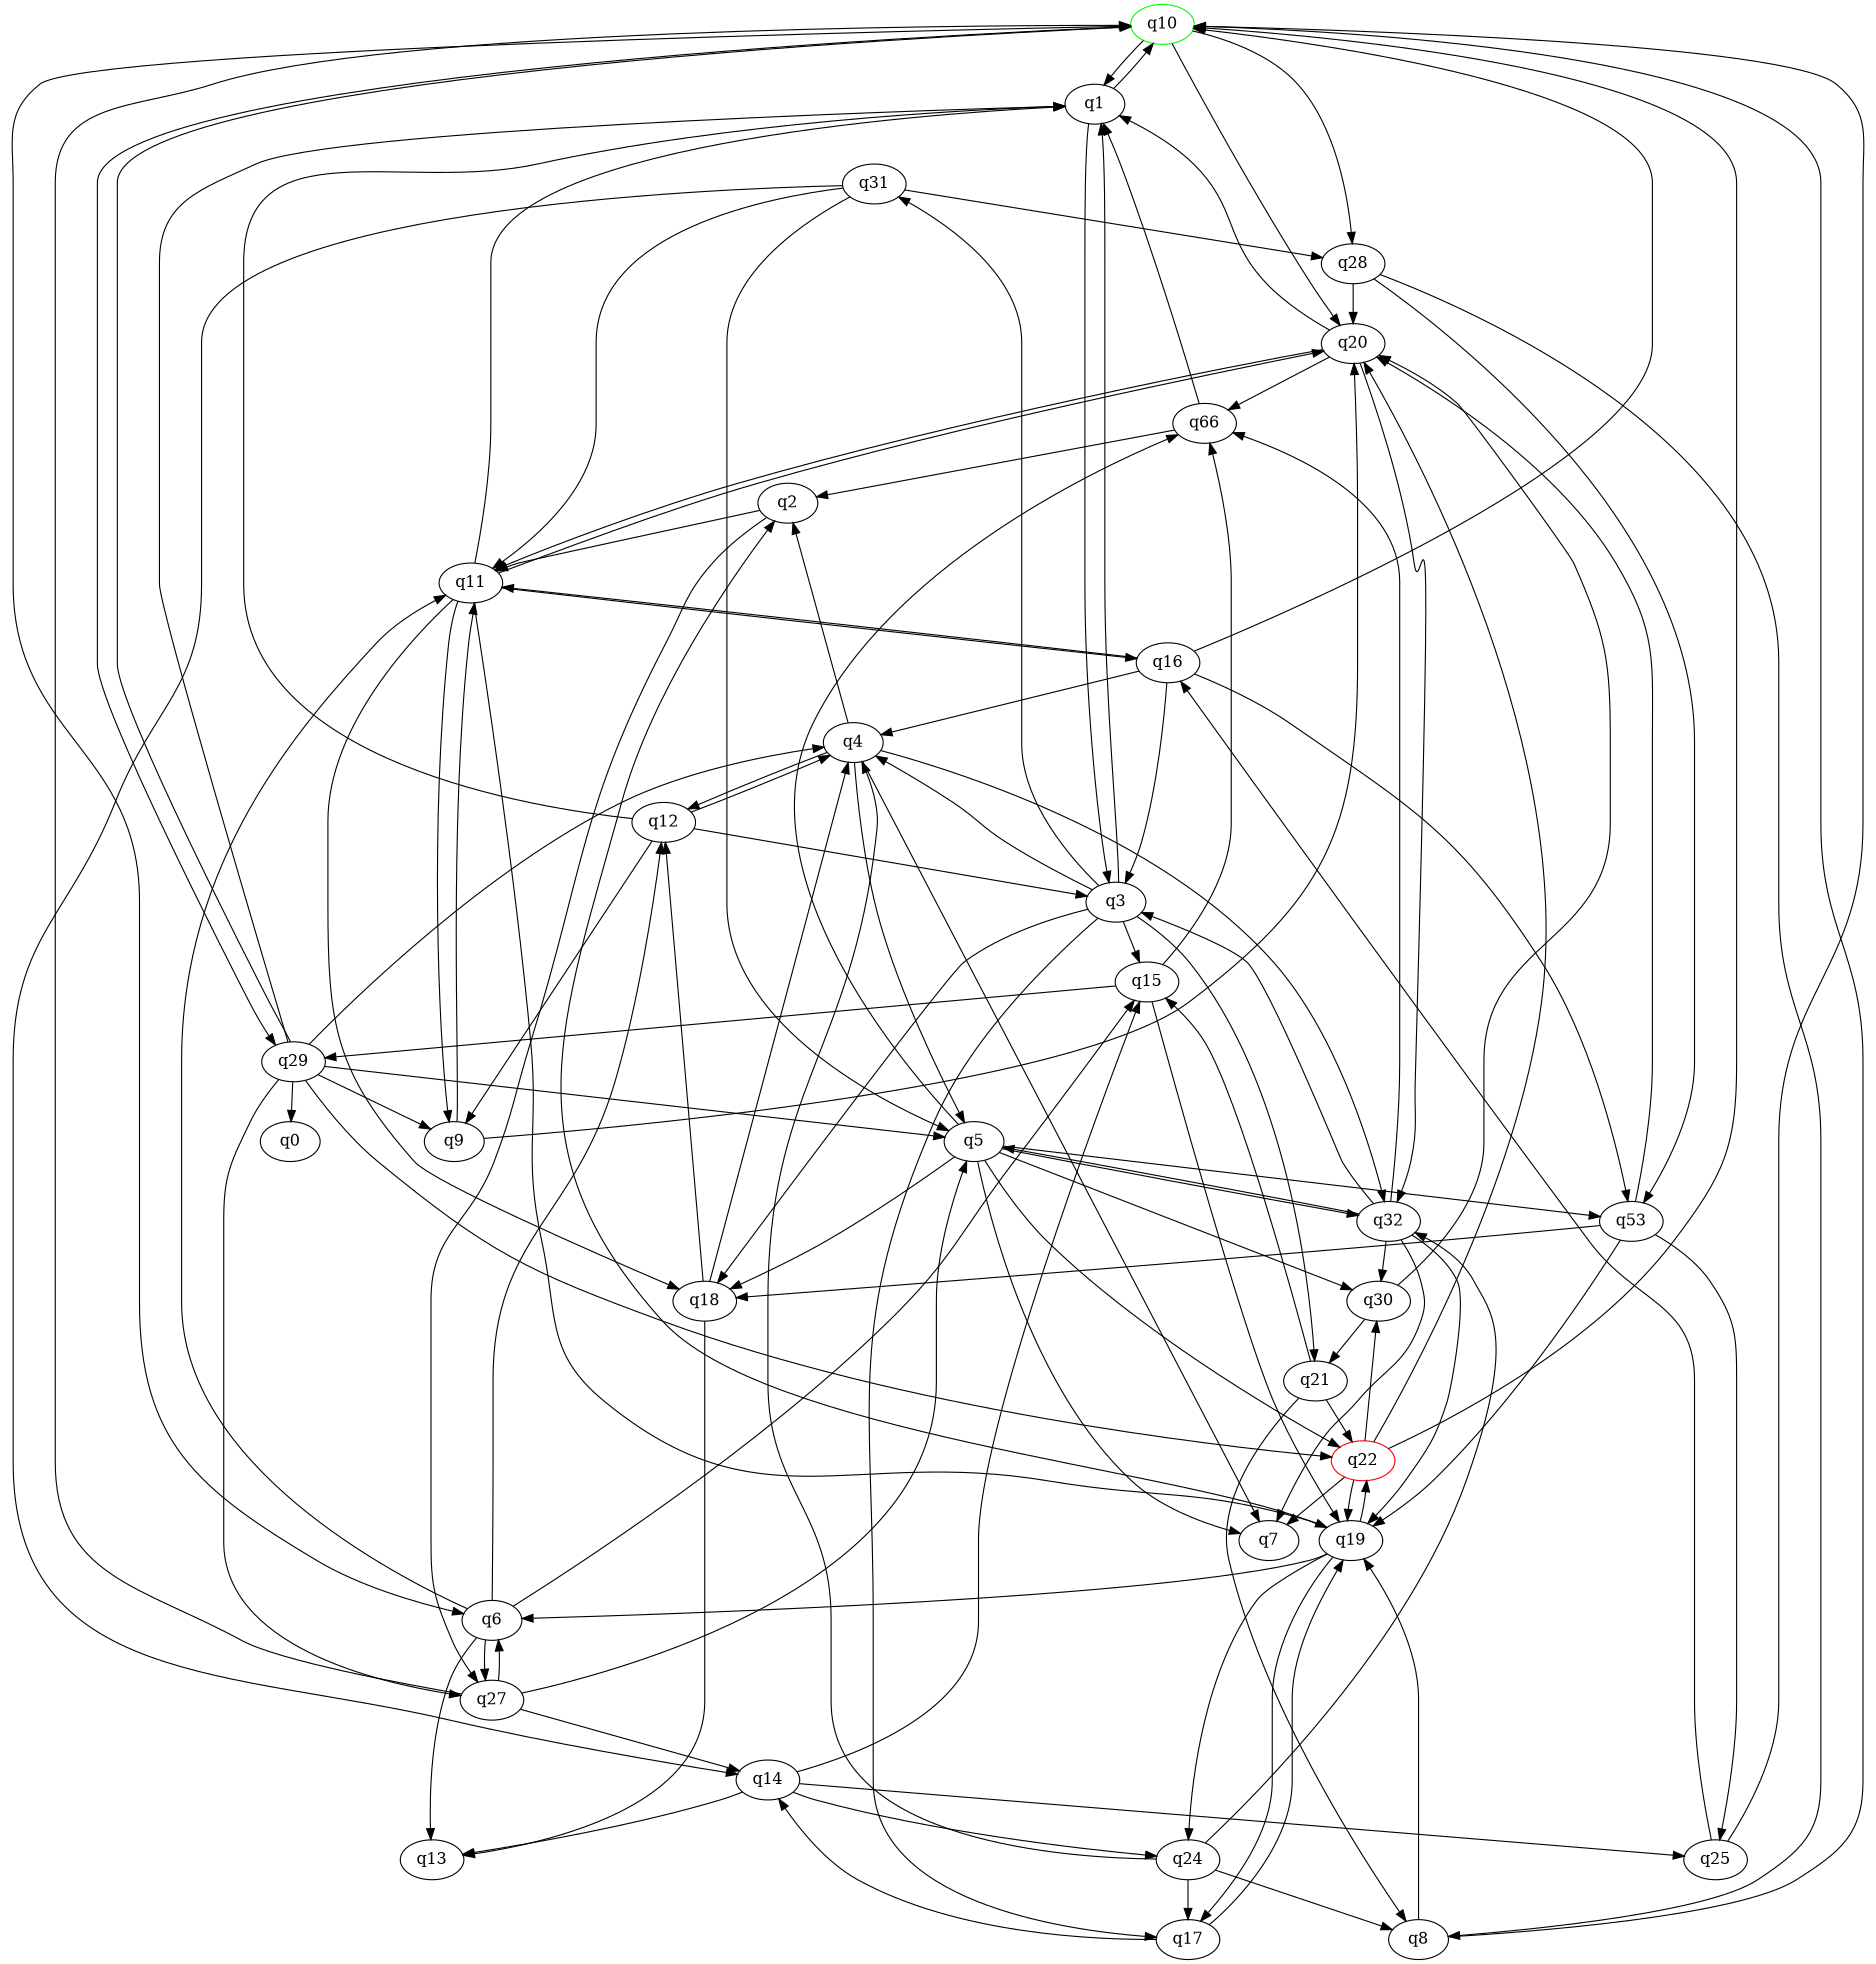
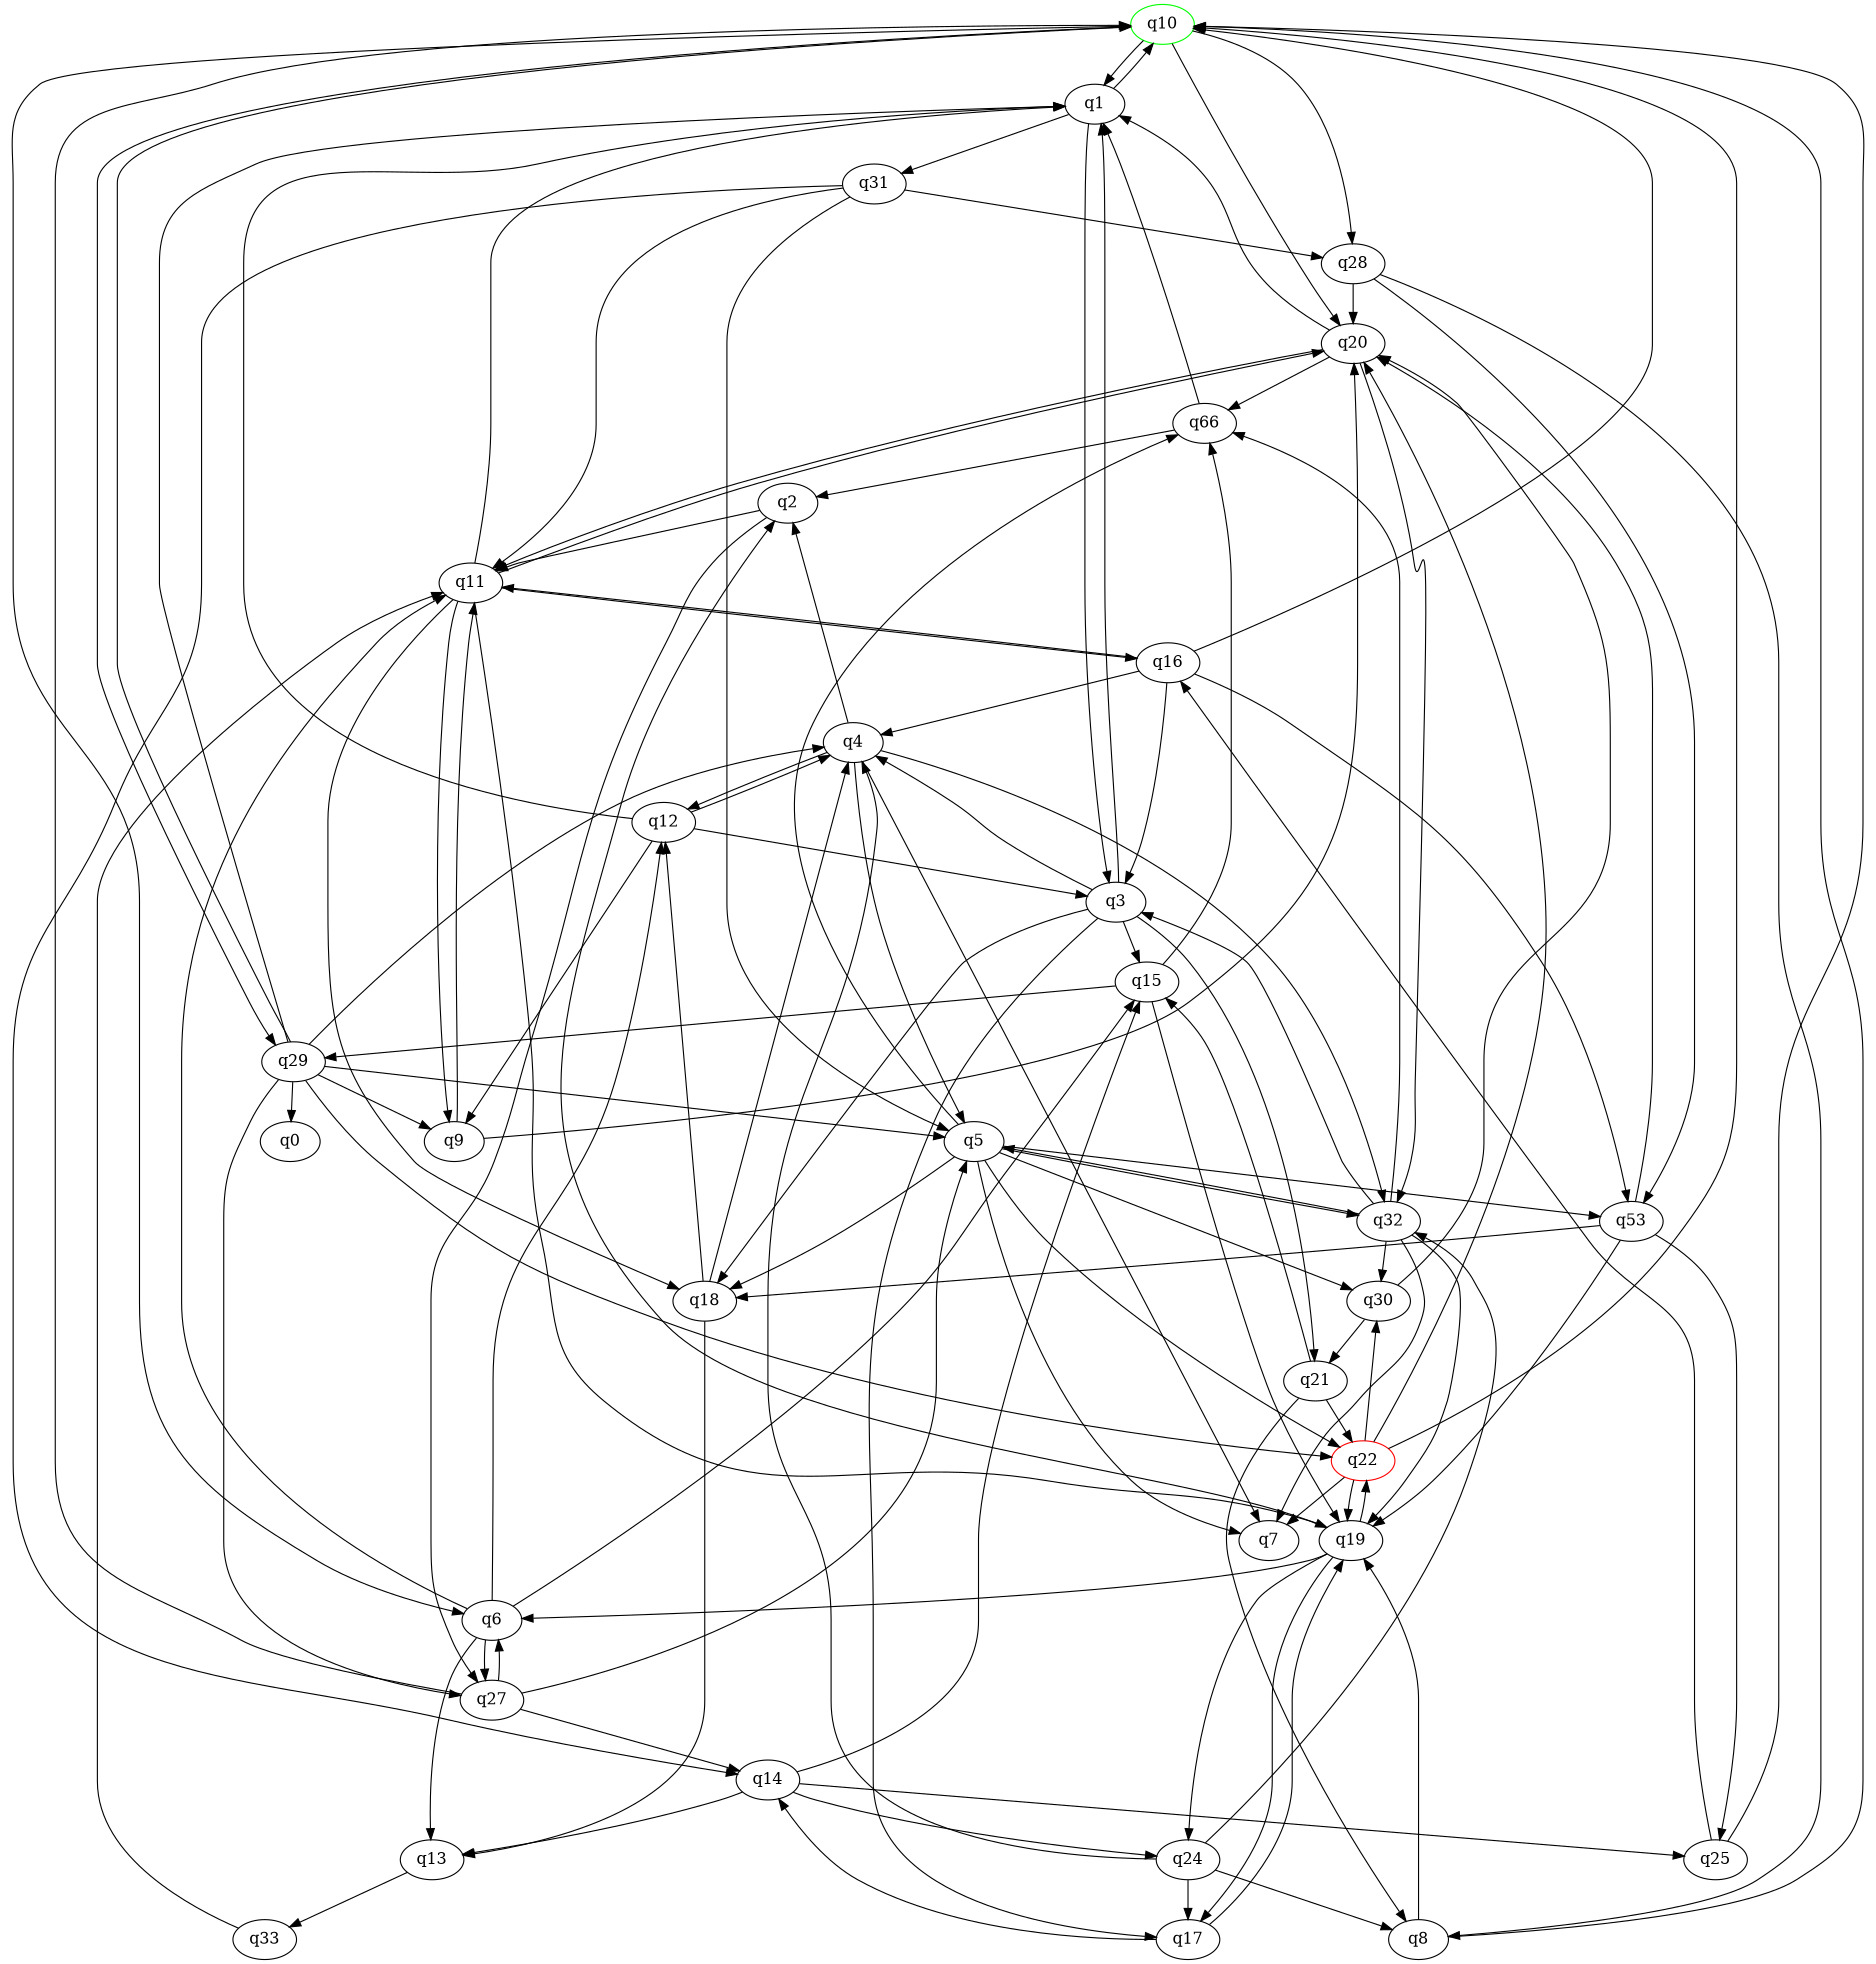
edge "q3" -> "q31": now "q1" -> "q31"
node "q33": added
